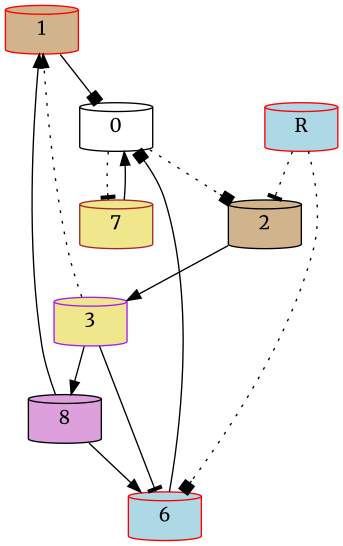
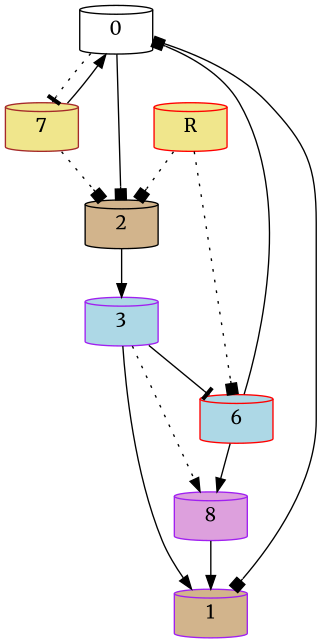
node "1": color red -> purple
edge "1" -> "0": reversed
node "R": fillcolor lightblue -> khaki
edge "7" -> "2": added
edge "0" -> "2": style dotted -> solid
edge "R" -> "2": arrowhead tee -> box
edge "3" -> "1": style dotted -> solid
node "3": fillcolor khaki -> lightblue
edge "3" -> "8": style solid -> dotted
node "8": color black -> purple
edge "8" -> "6": reversed
